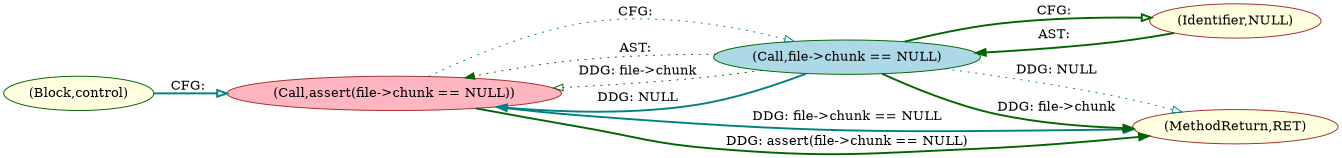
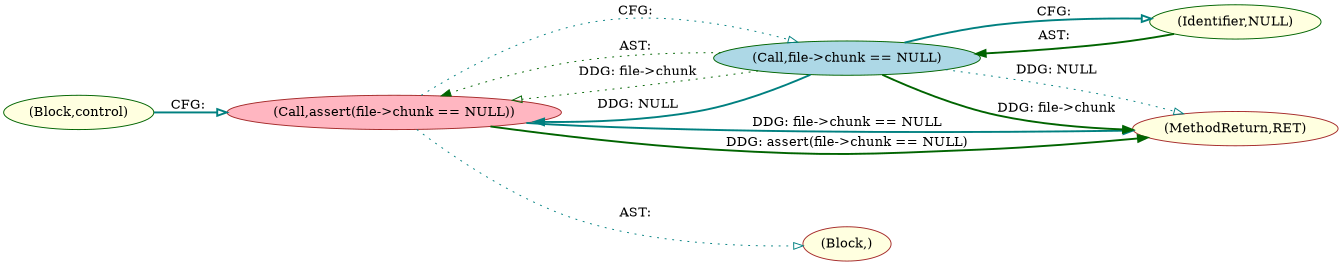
edge "(Call,file->chunk == NULL)" -> "(Identifier,NULL)": color darkgreen -> teal
node "(Identifier,NULL)": color brown -> darkgreen
node "(Block,)": added
